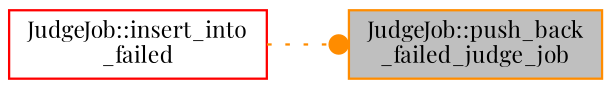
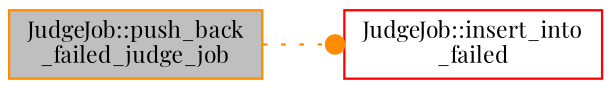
edge "JudgeJob::insert_into _failed" -> "JudgeJob::push_back _failed_judge_job": reversed
